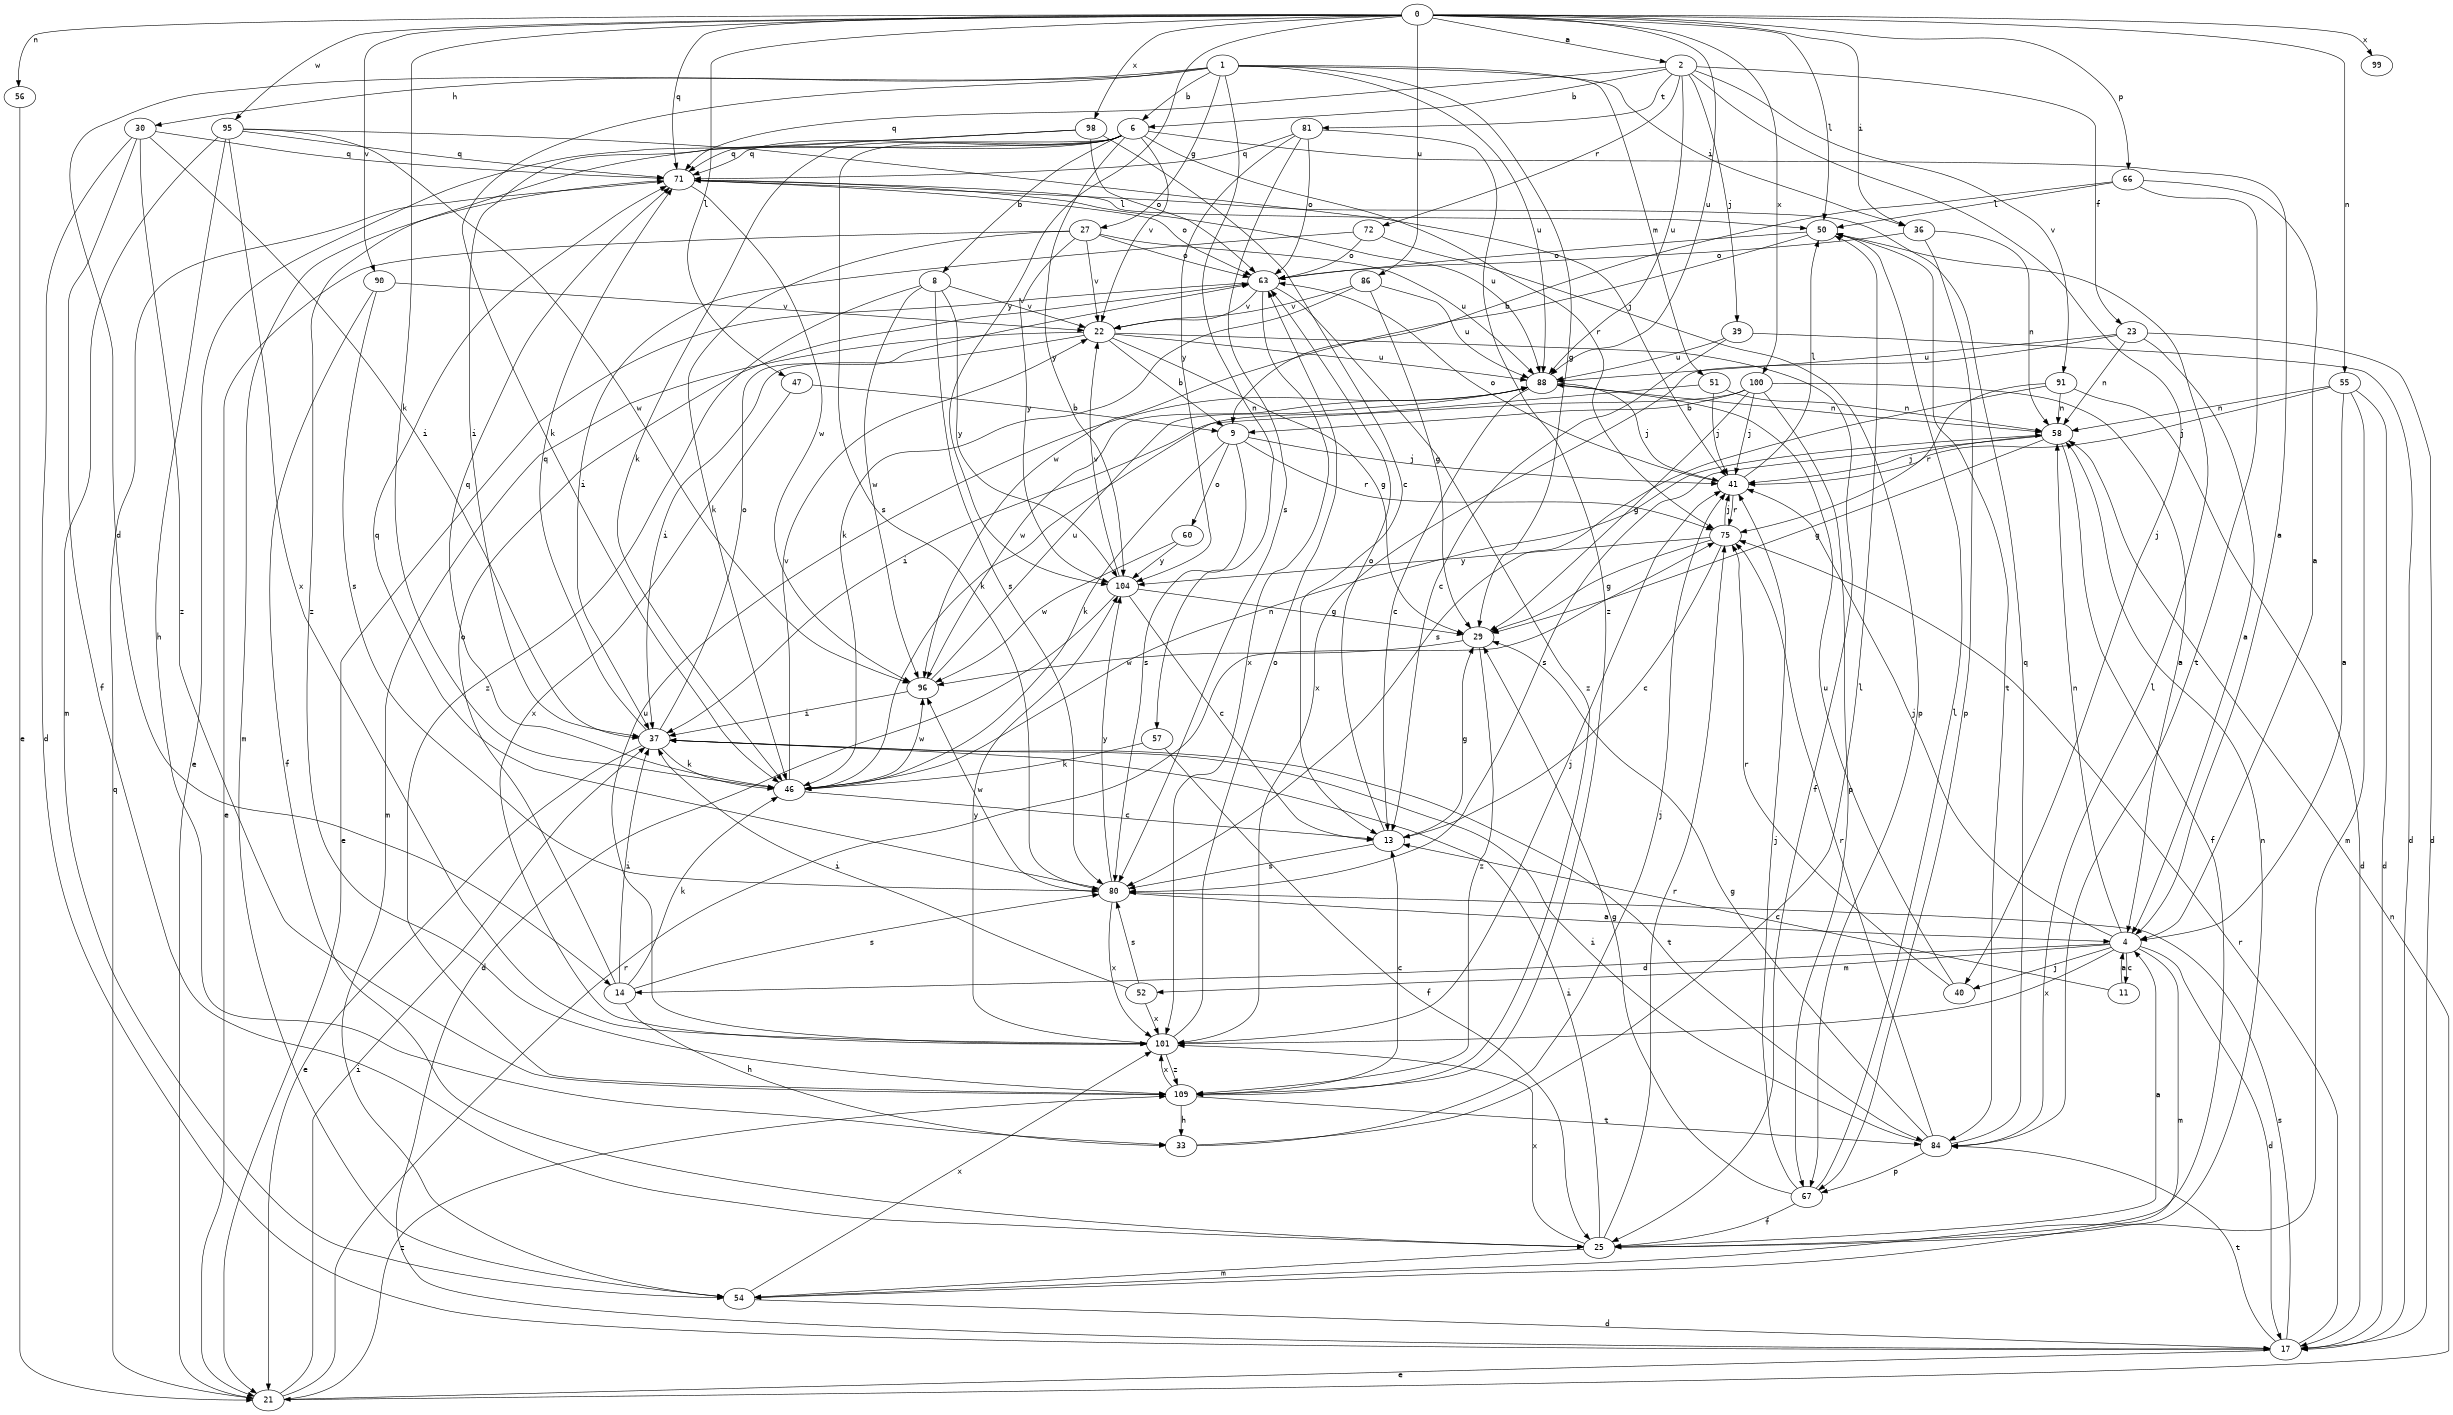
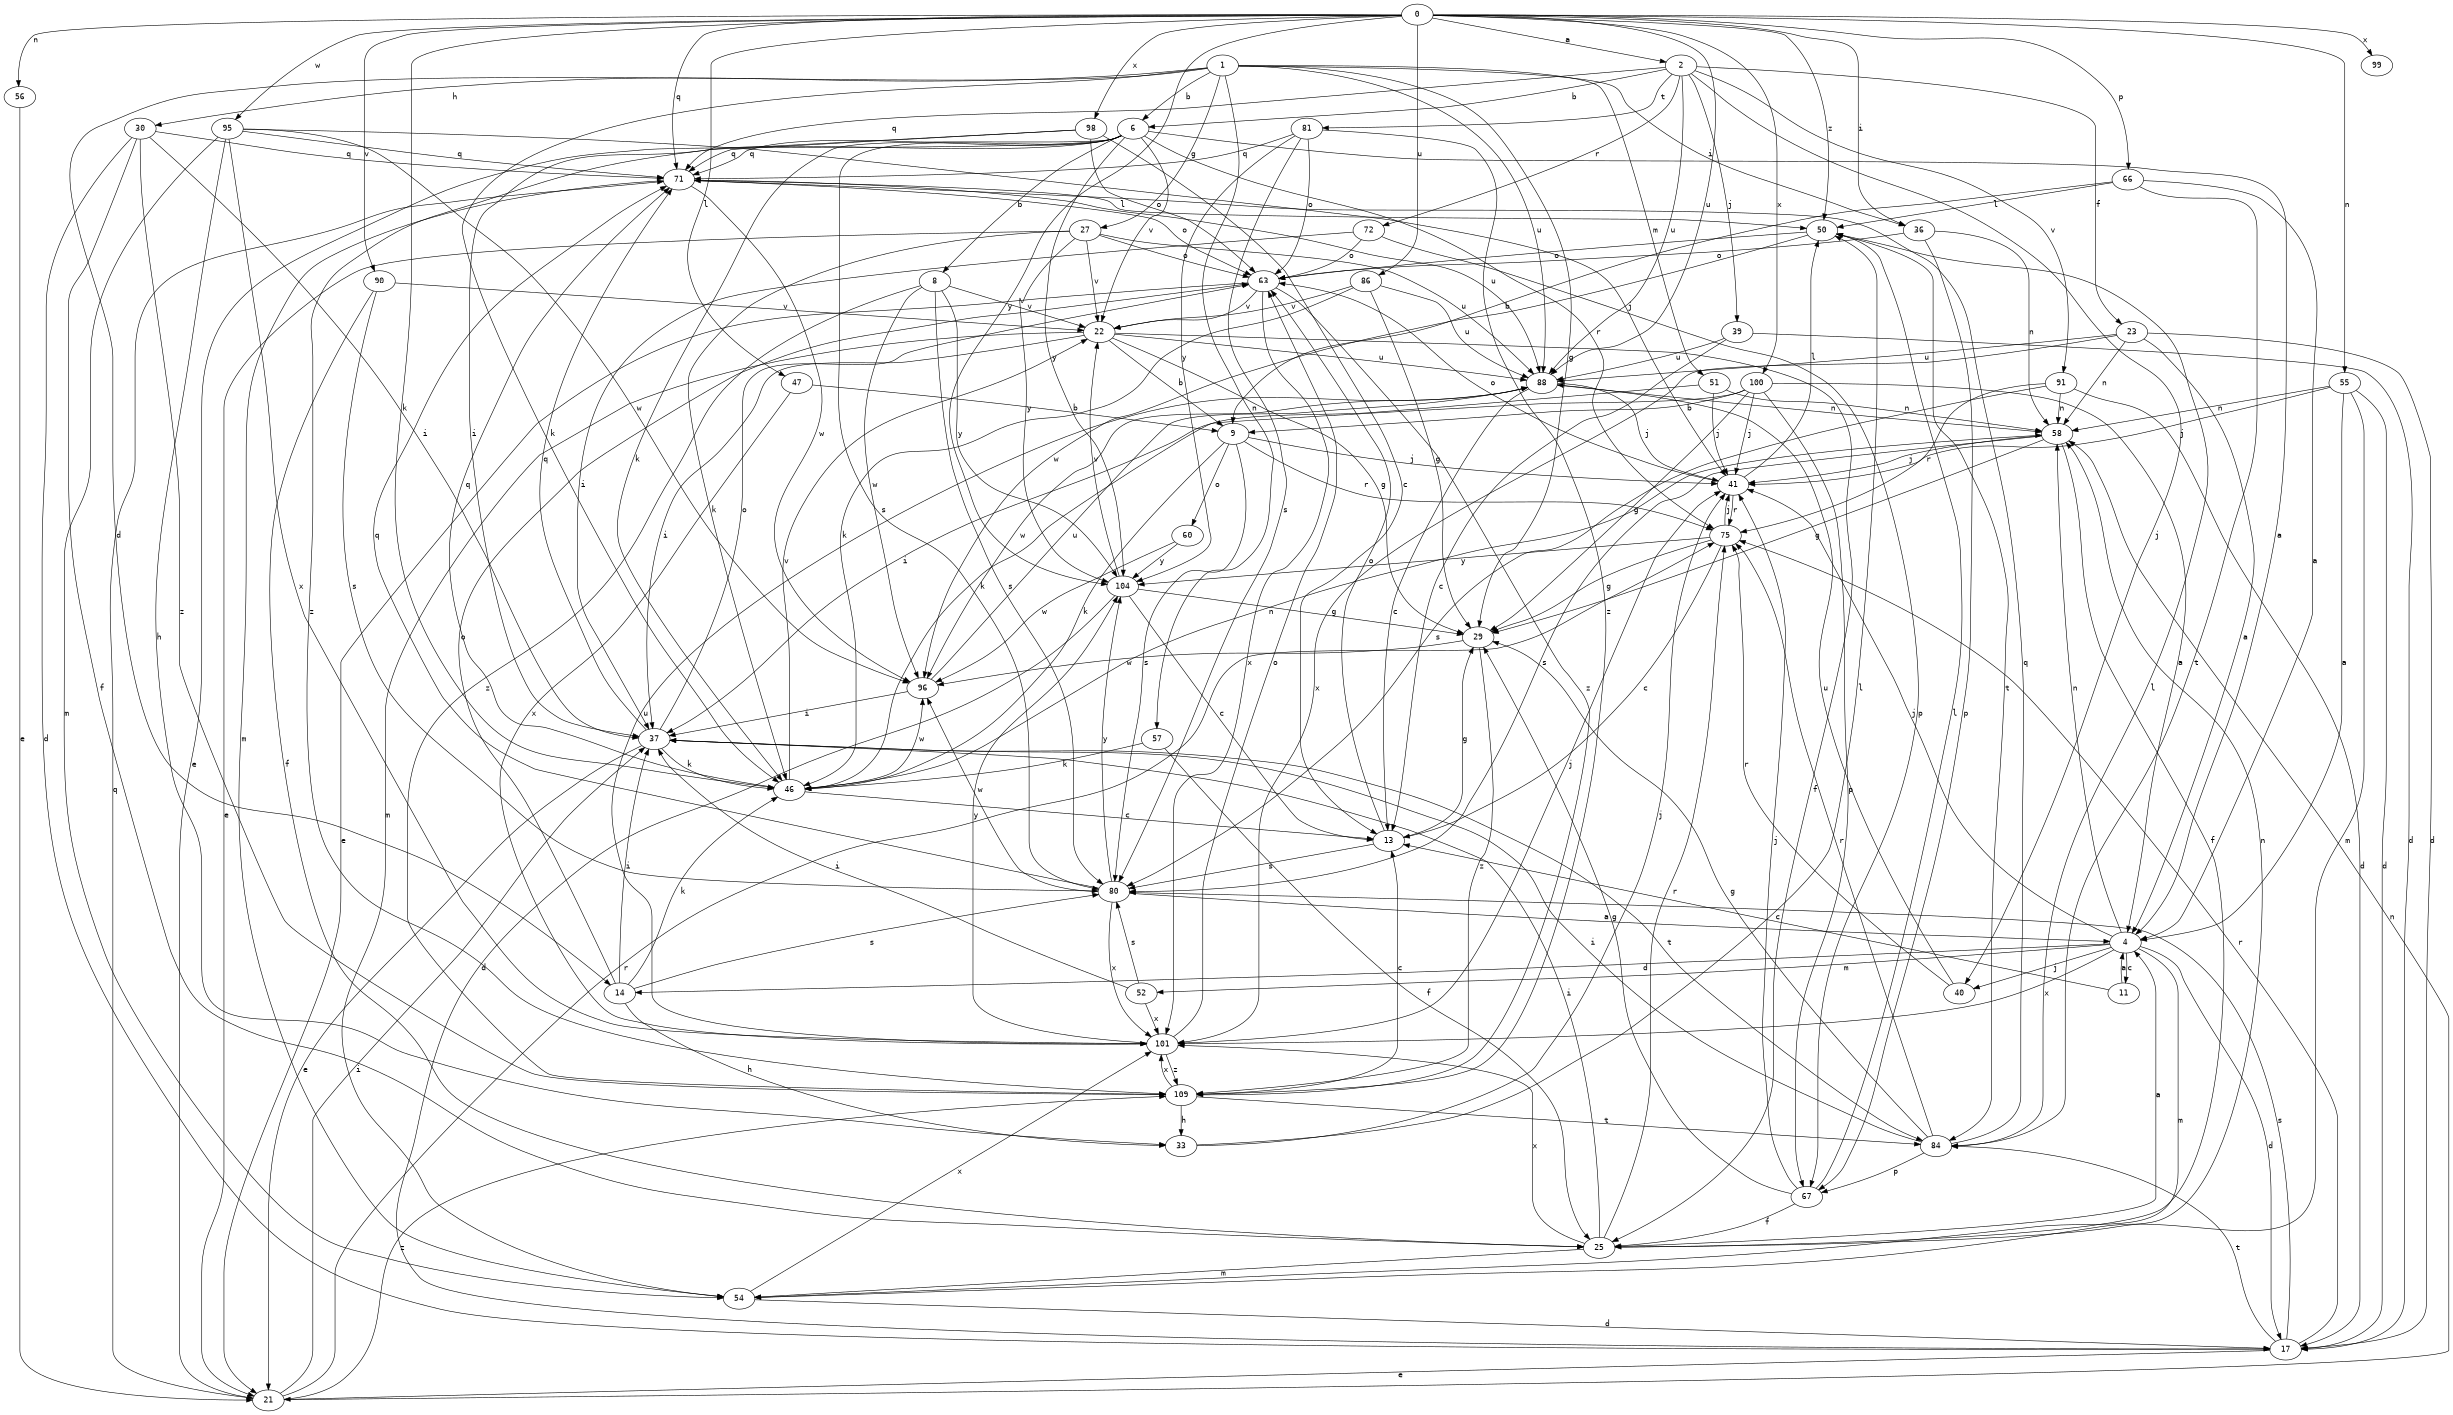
edge "0" -> "50": label "l" -> "z"
